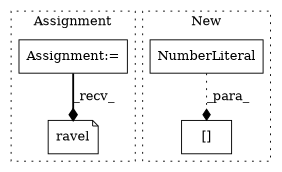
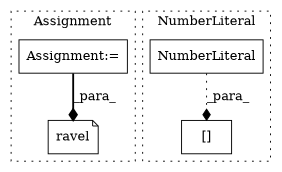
cluster "New": label "New" -> "NumberLiteral"
edge "Assignment:=" -> "ravel": label "_recv_" -> "_para_"
